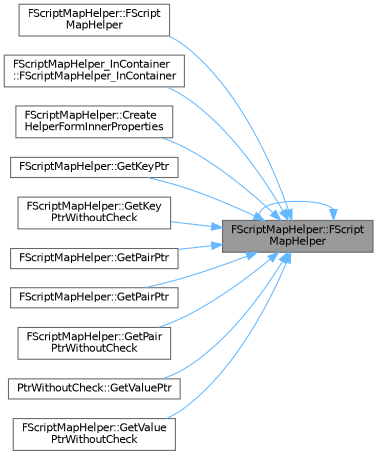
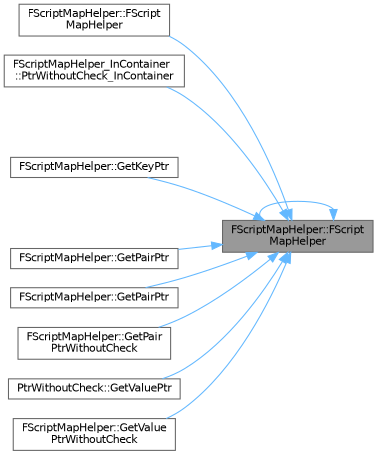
node "FScriptMapHelper_InContainer ::FScriptMapHelper_InContainer": label "FScriptMapHelper_InContainer ::FScriptMapHelper_InContainer" -> "FScriptMapHelper_InContainer ::PtrWithoutCheck_InContainer"
node "FScriptMapHelper::Create HelperFormInnerProperties": removed
node "FScriptMapHelper::GetKey PtrWithoutCheck": removed
